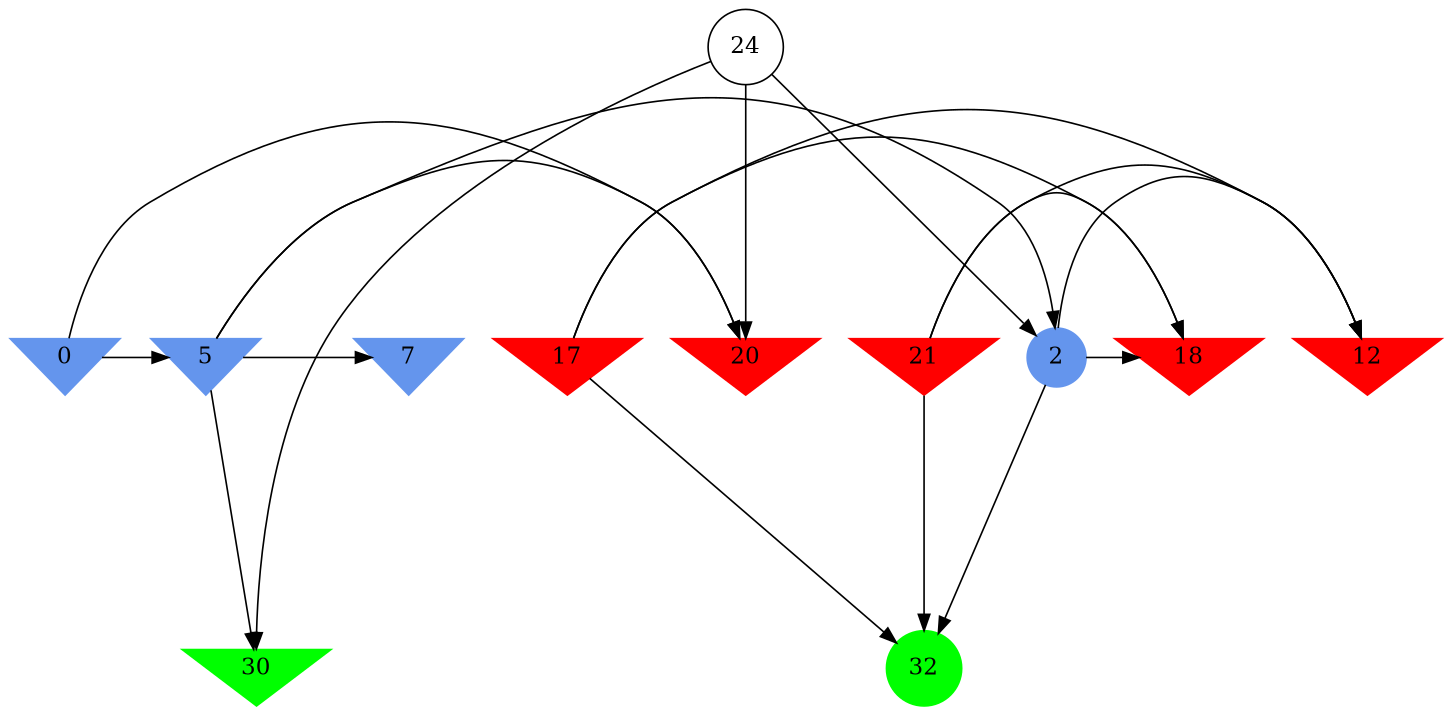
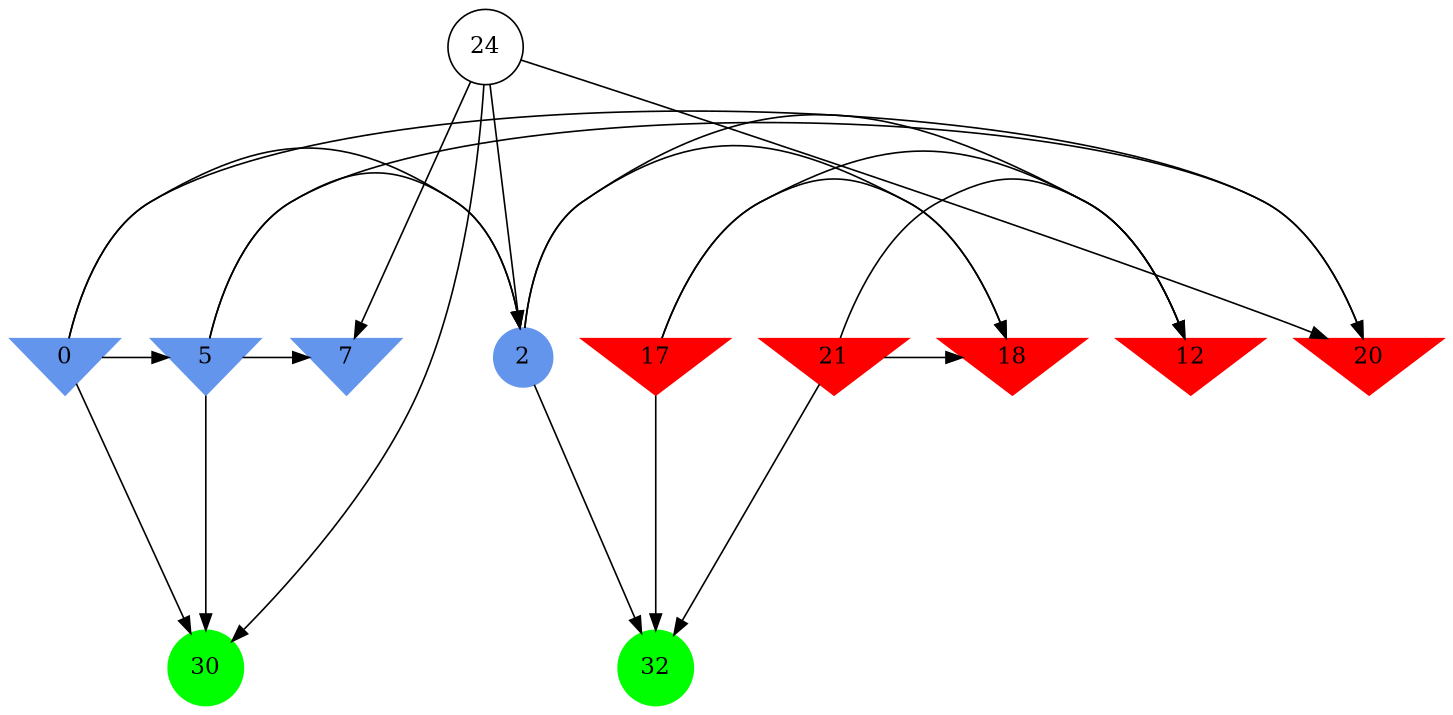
edge "0" -> "2": added
edge "24" -> "7": added
edge "0" -> "30": added
node "30": shape invtriangle -> circle
